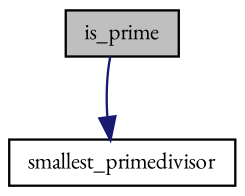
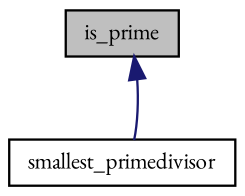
edge "is_prime" -> "smallest_primedivisor": reversed
